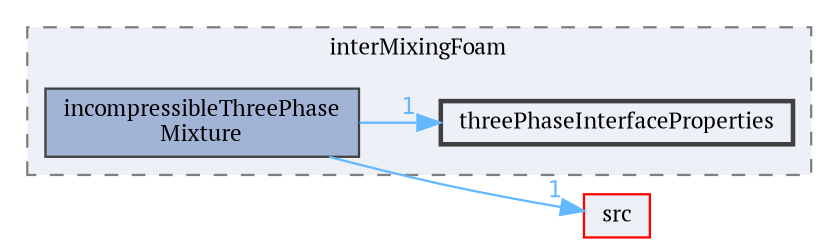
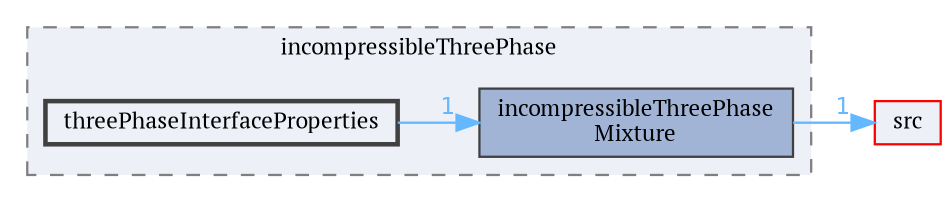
cluster "interMixingFoam": label "interMixingFoam" -> "incompressibleThreePhase"
edge "incompressibleThreePhase Mixture" -> "threePhaseInterfaceProperties": reversed
